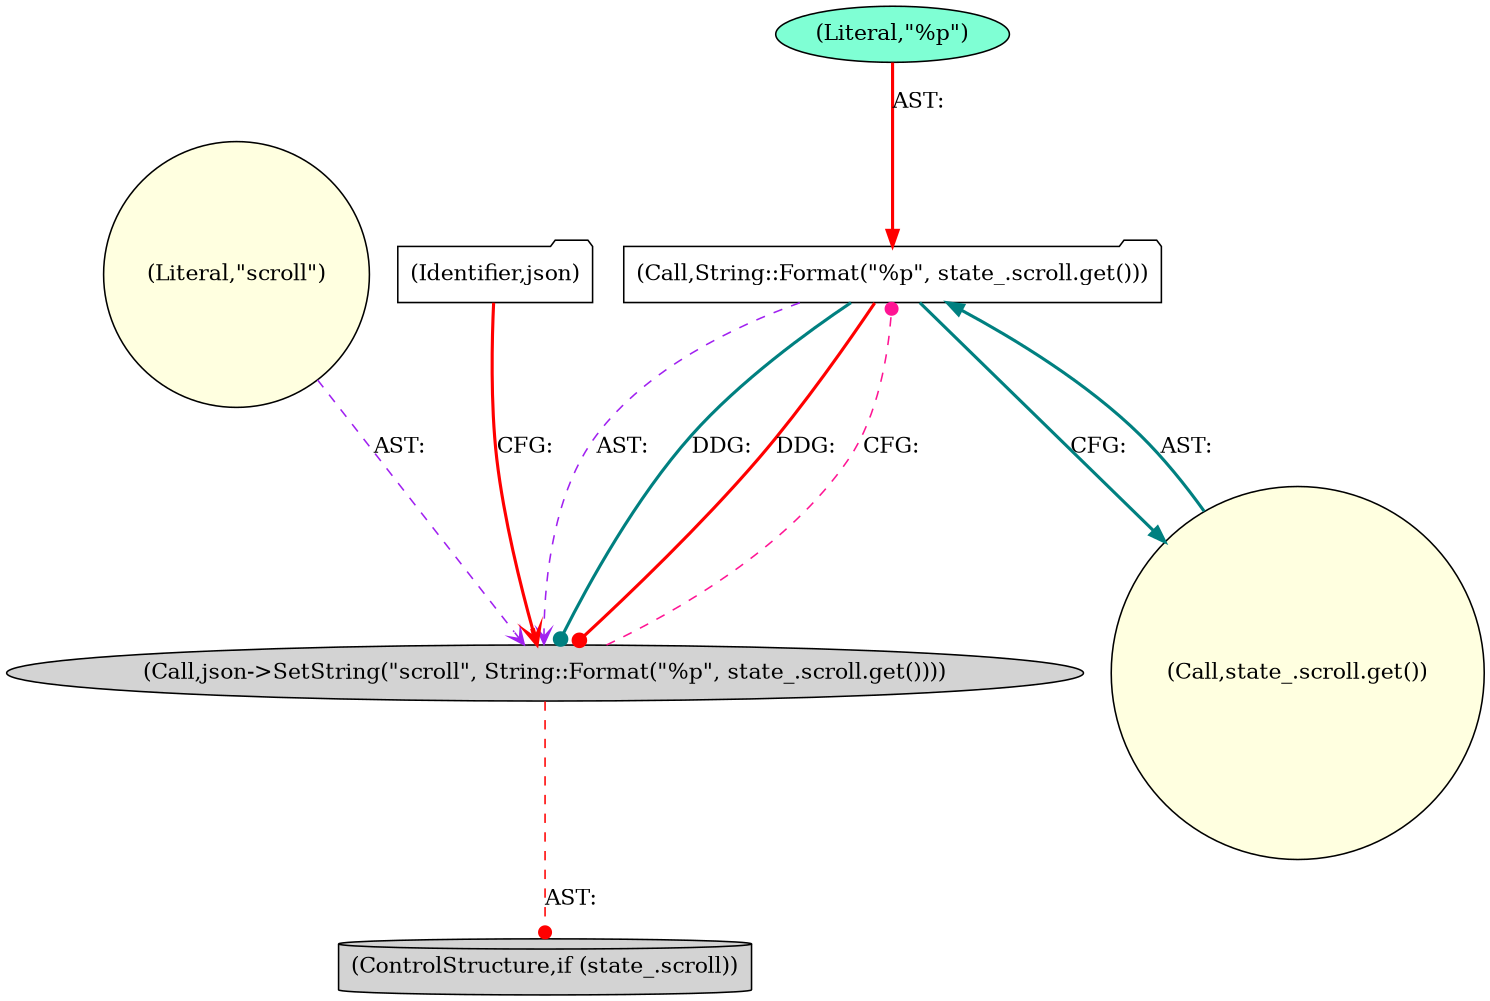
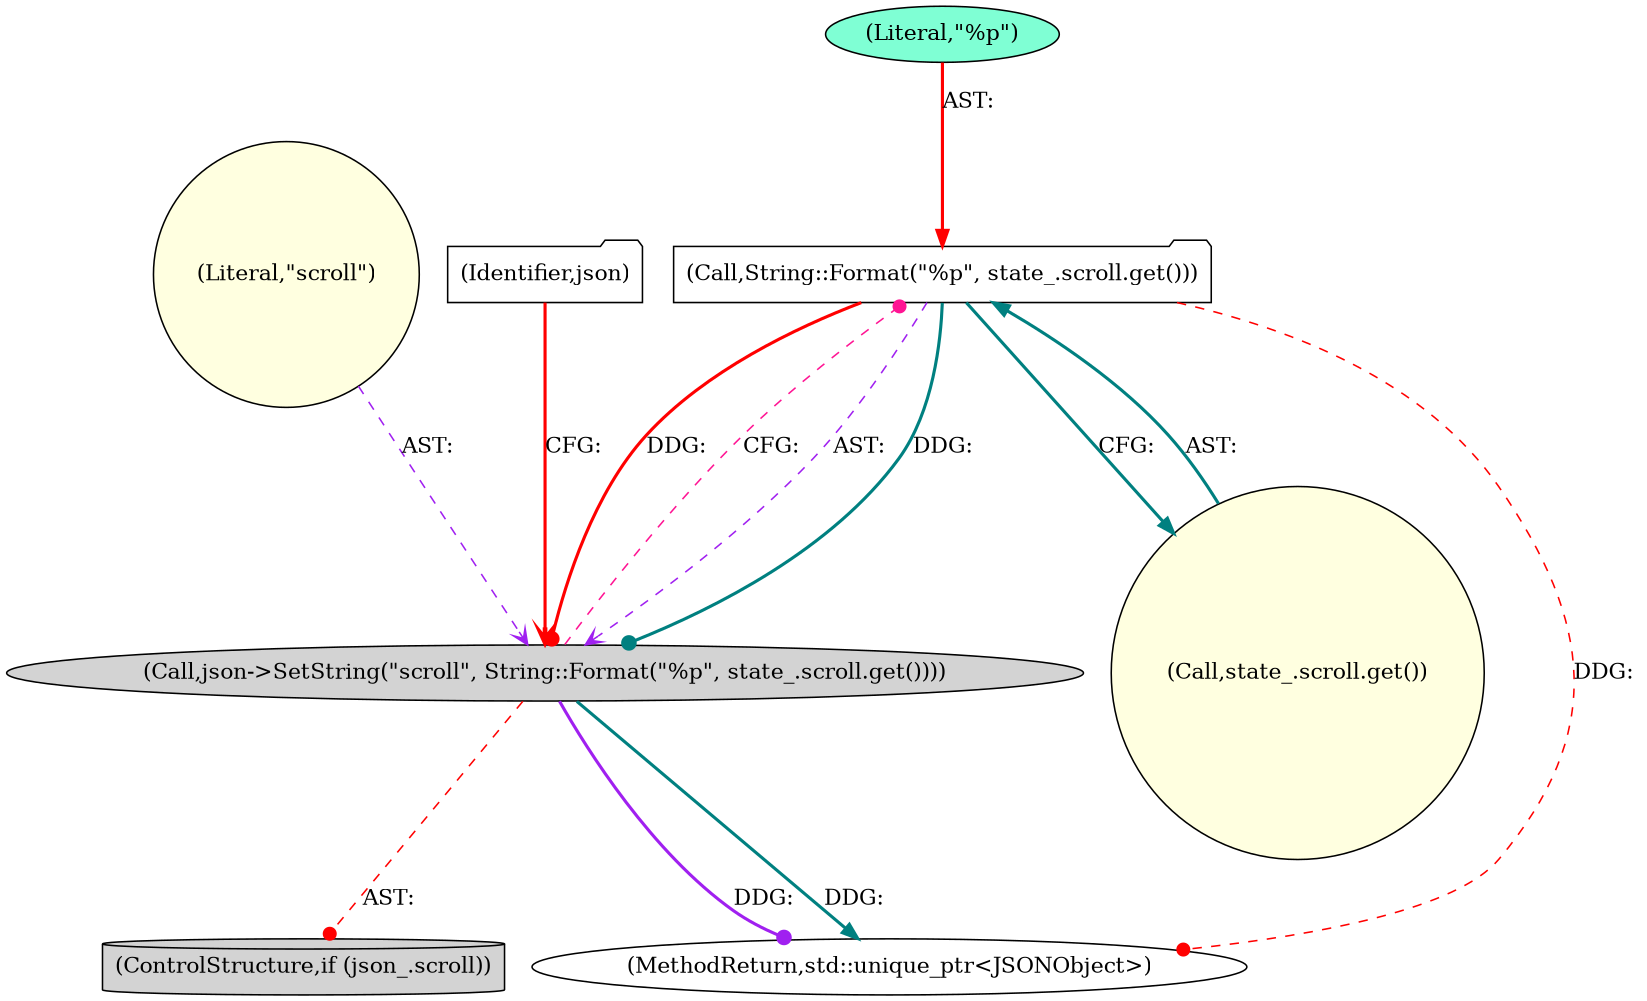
node "(ControlStructure,if (state_.scroll))": label "(ControlStructure,if (state_.scroll))" -> "(ControlStructure,if (json_.scroll))"
node "(MethodReturn,std::unique_ptr<JSONObject>)": added
